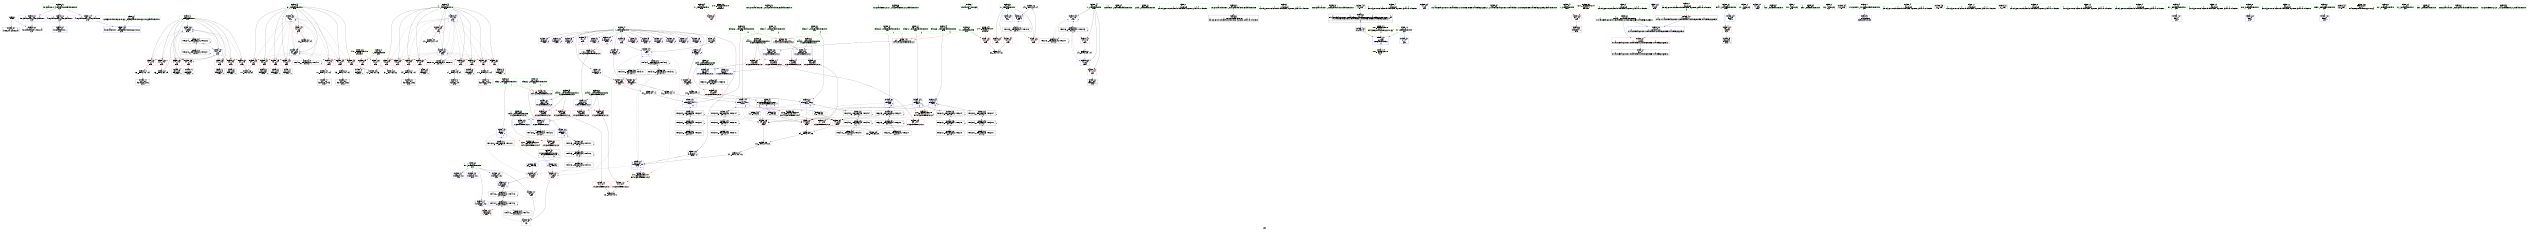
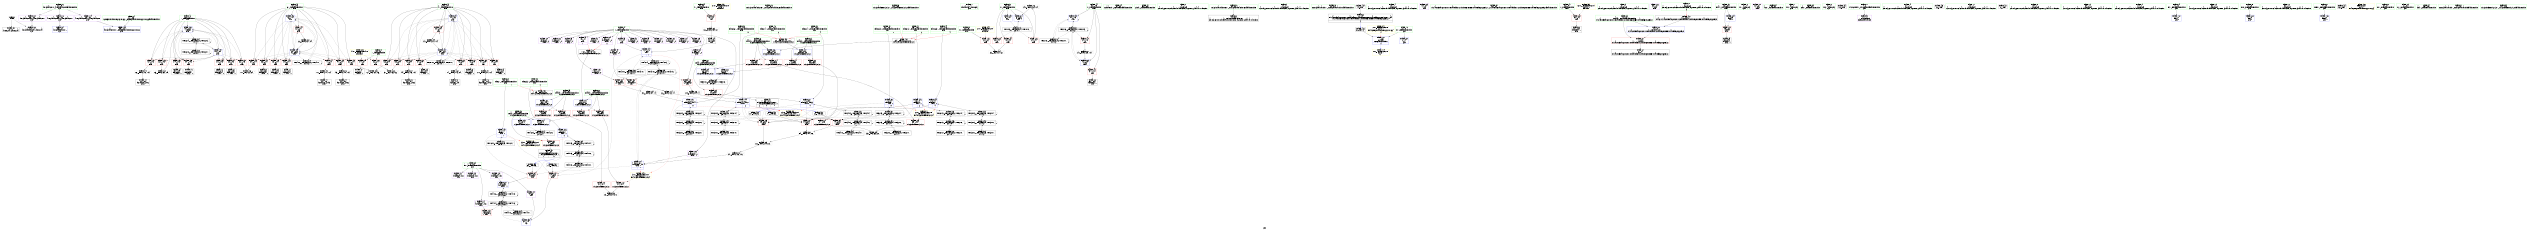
node "NodeID: 265": added
